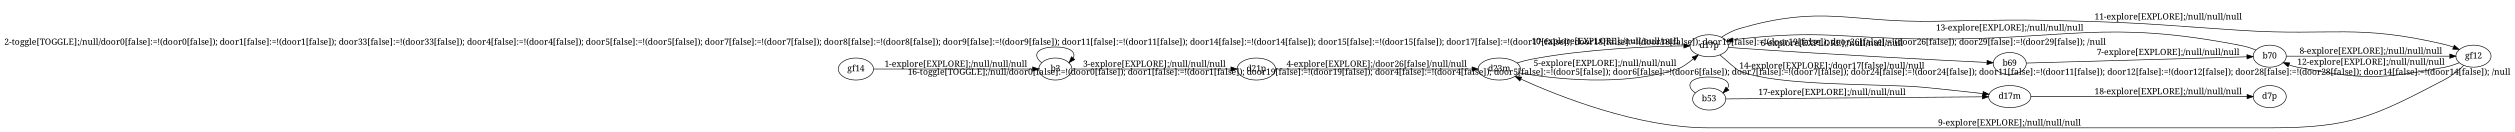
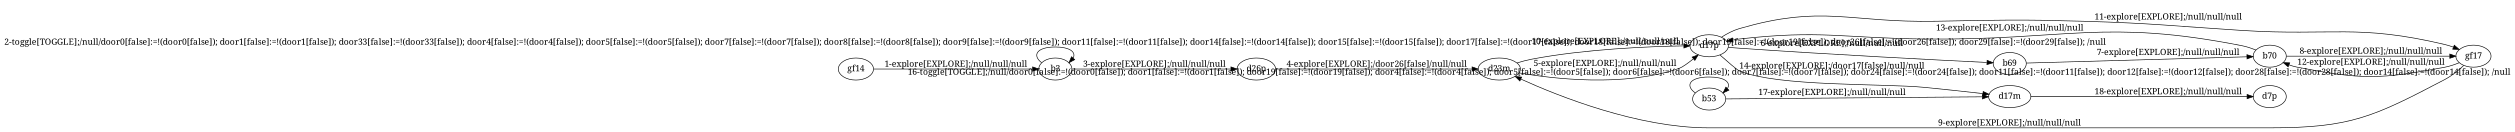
node "gf12": label "gf12" -> "gf17"
node "d21p": label "d21p" -> "d26p"
